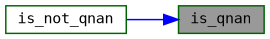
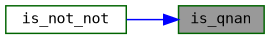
node "is_not_qnan": label "is_not_qnan" -> "is_not_not"
